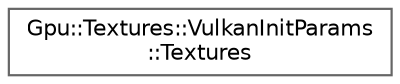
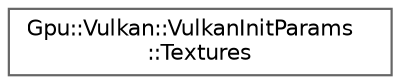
node "Gpu::Textures::VulkanInitParams ::Textures": label "Gpu::Textures::VulkanInitParams ::Textures" -> "Gpu::Vulkan::VulkanInitParams ::Textures"
